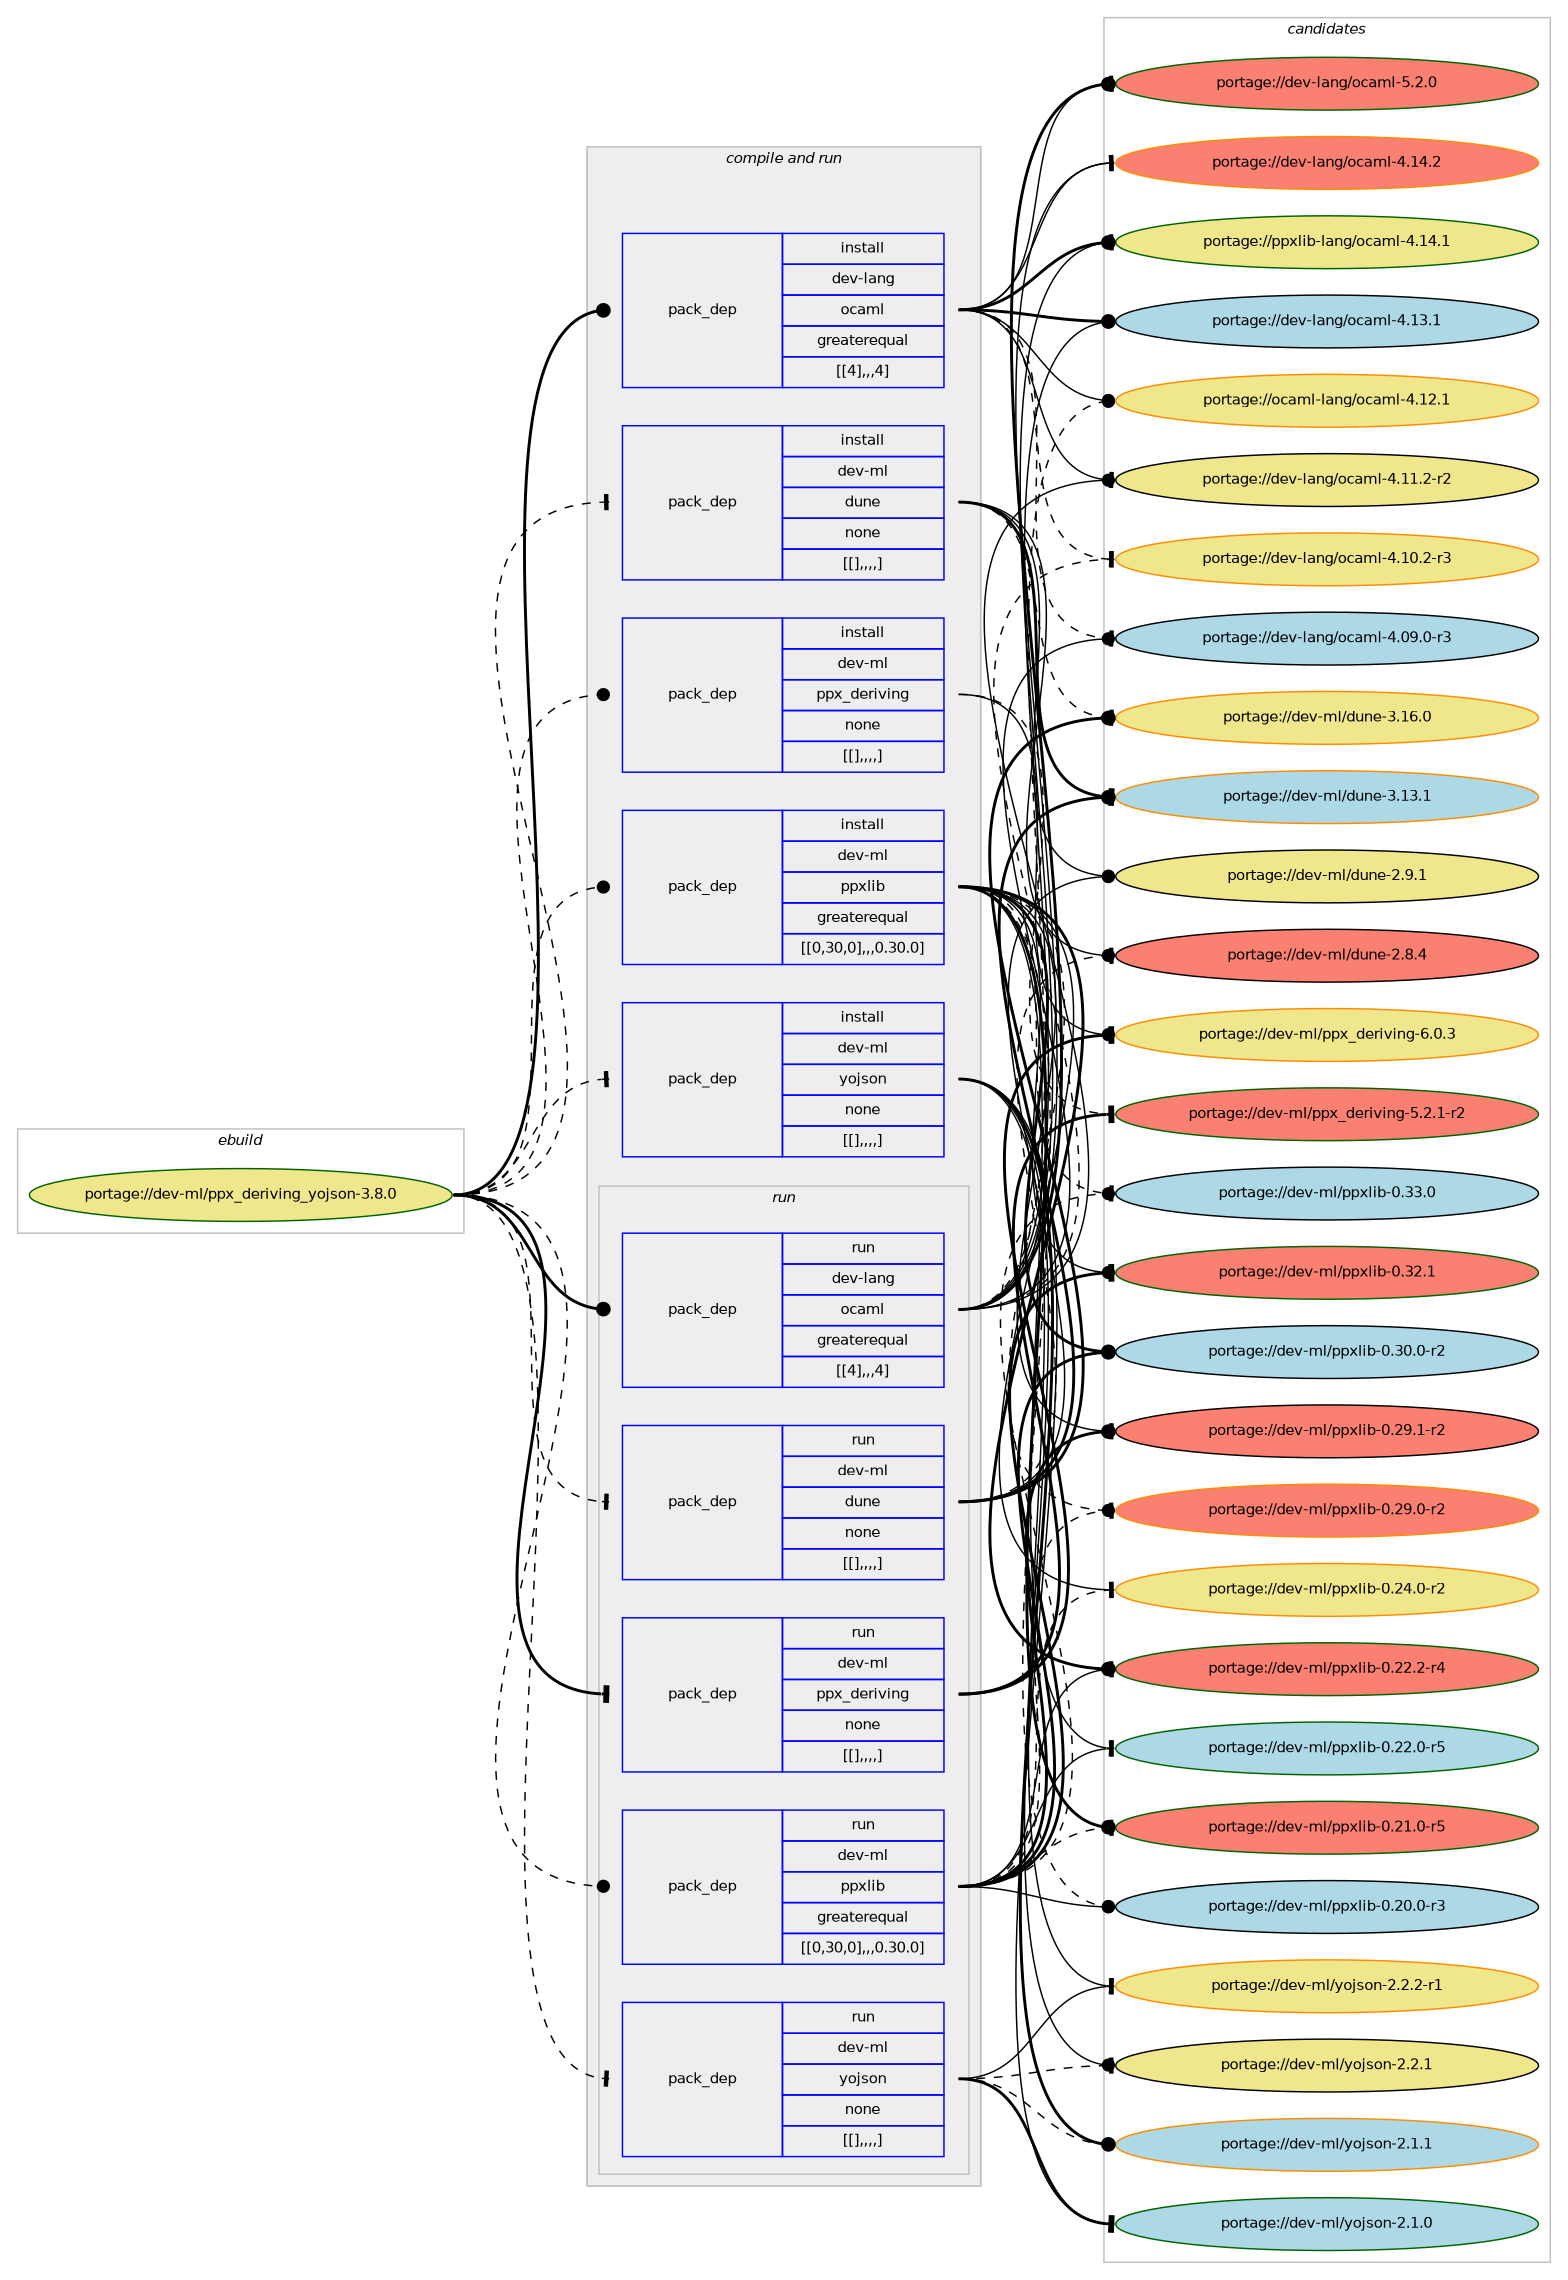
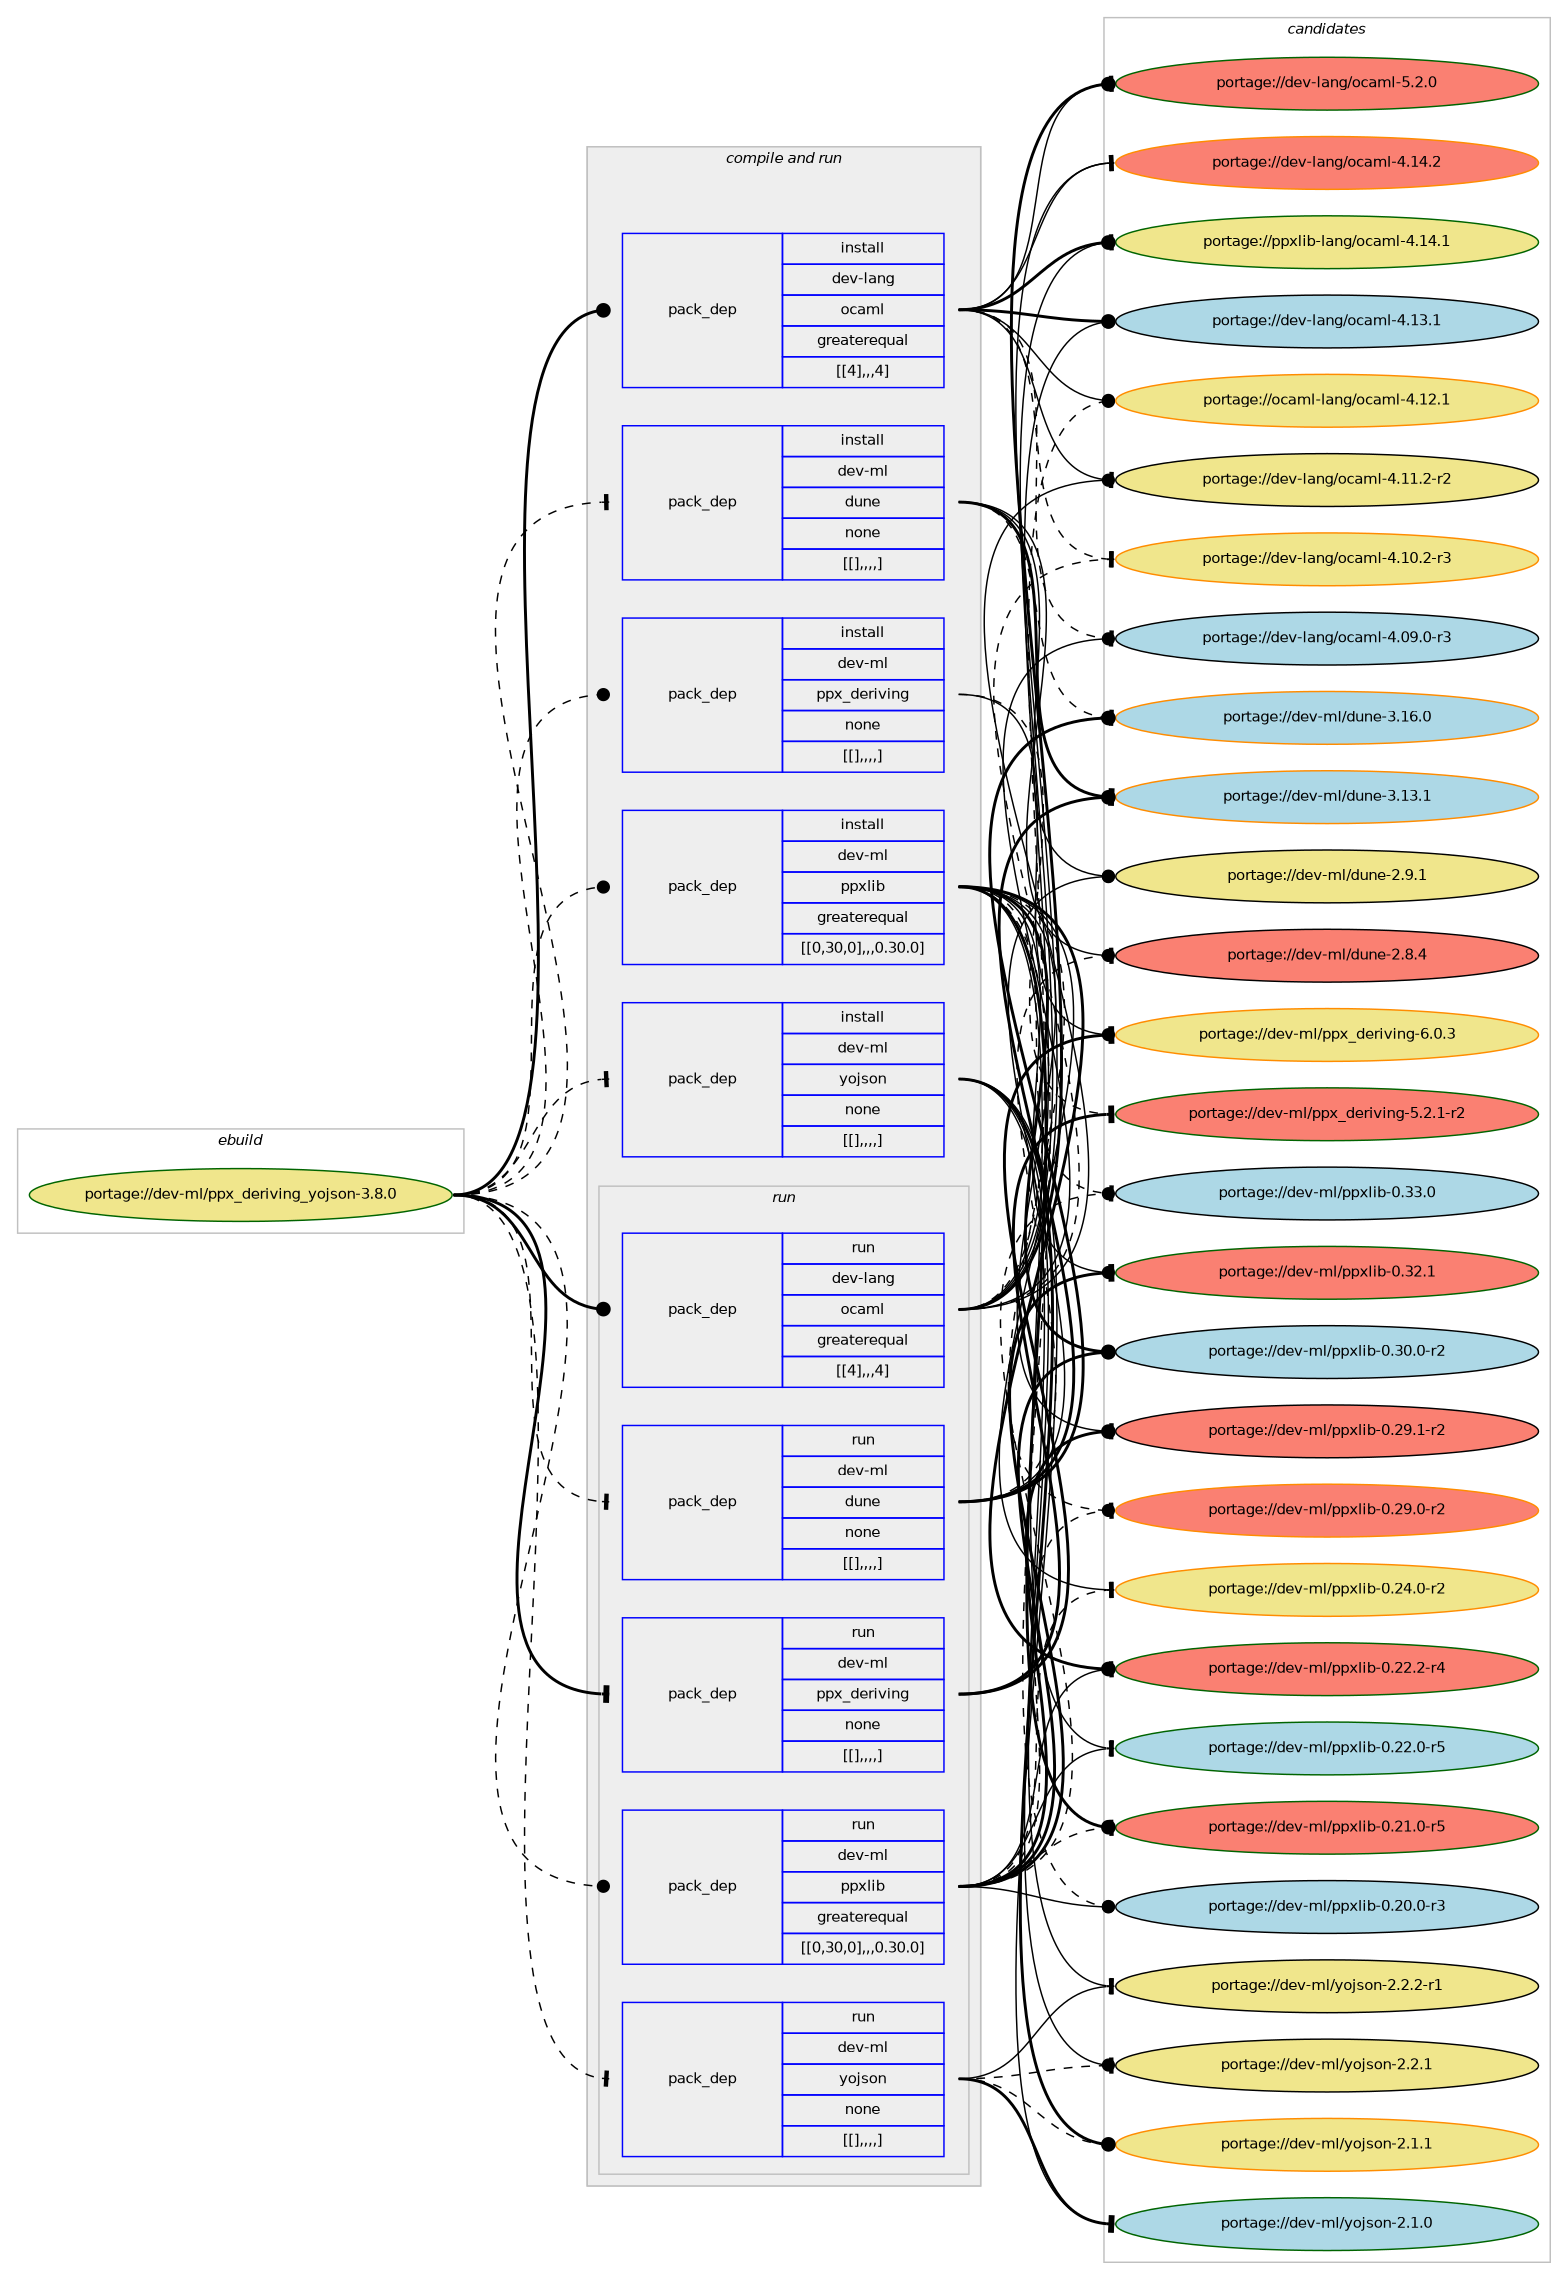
node "portage://dev-ml/dune-3.16.0": fillcolor khaki -> lightblue
node "portage://dev-ml/yojson-2.2.2-r1": color darkorange -> black
node "portage://dev-ml/yojson-2.1.1": fillcolor lightblue -> khaki
